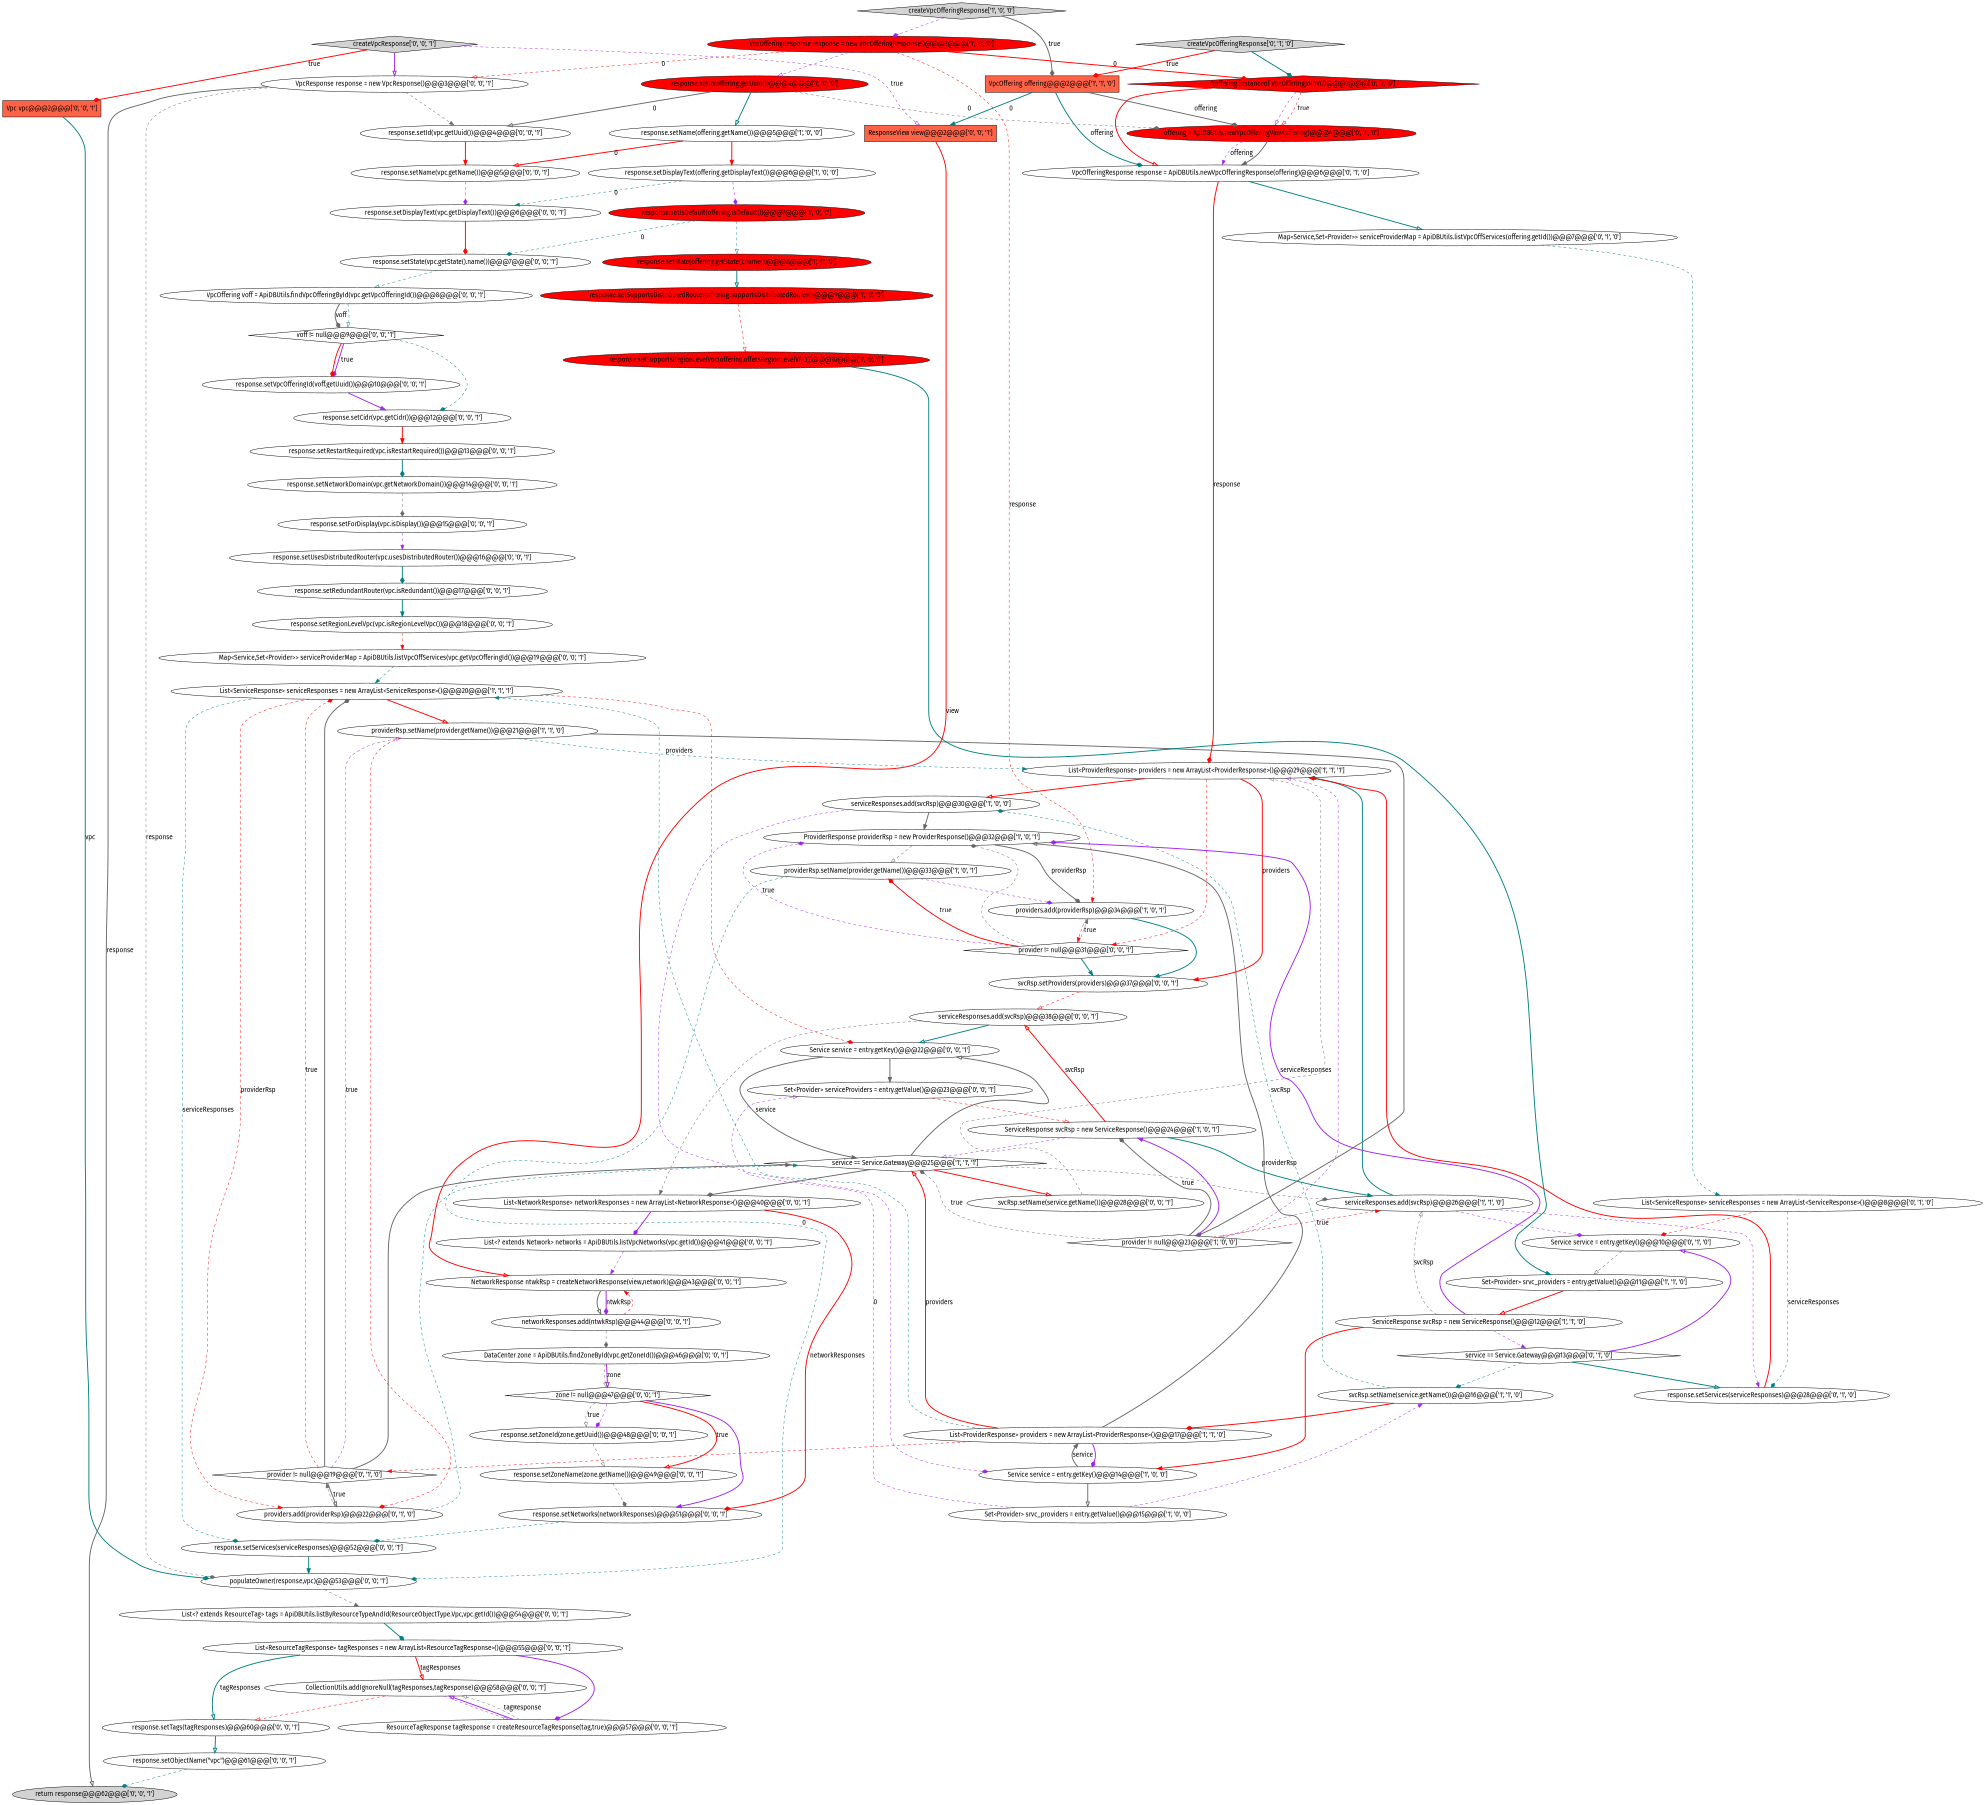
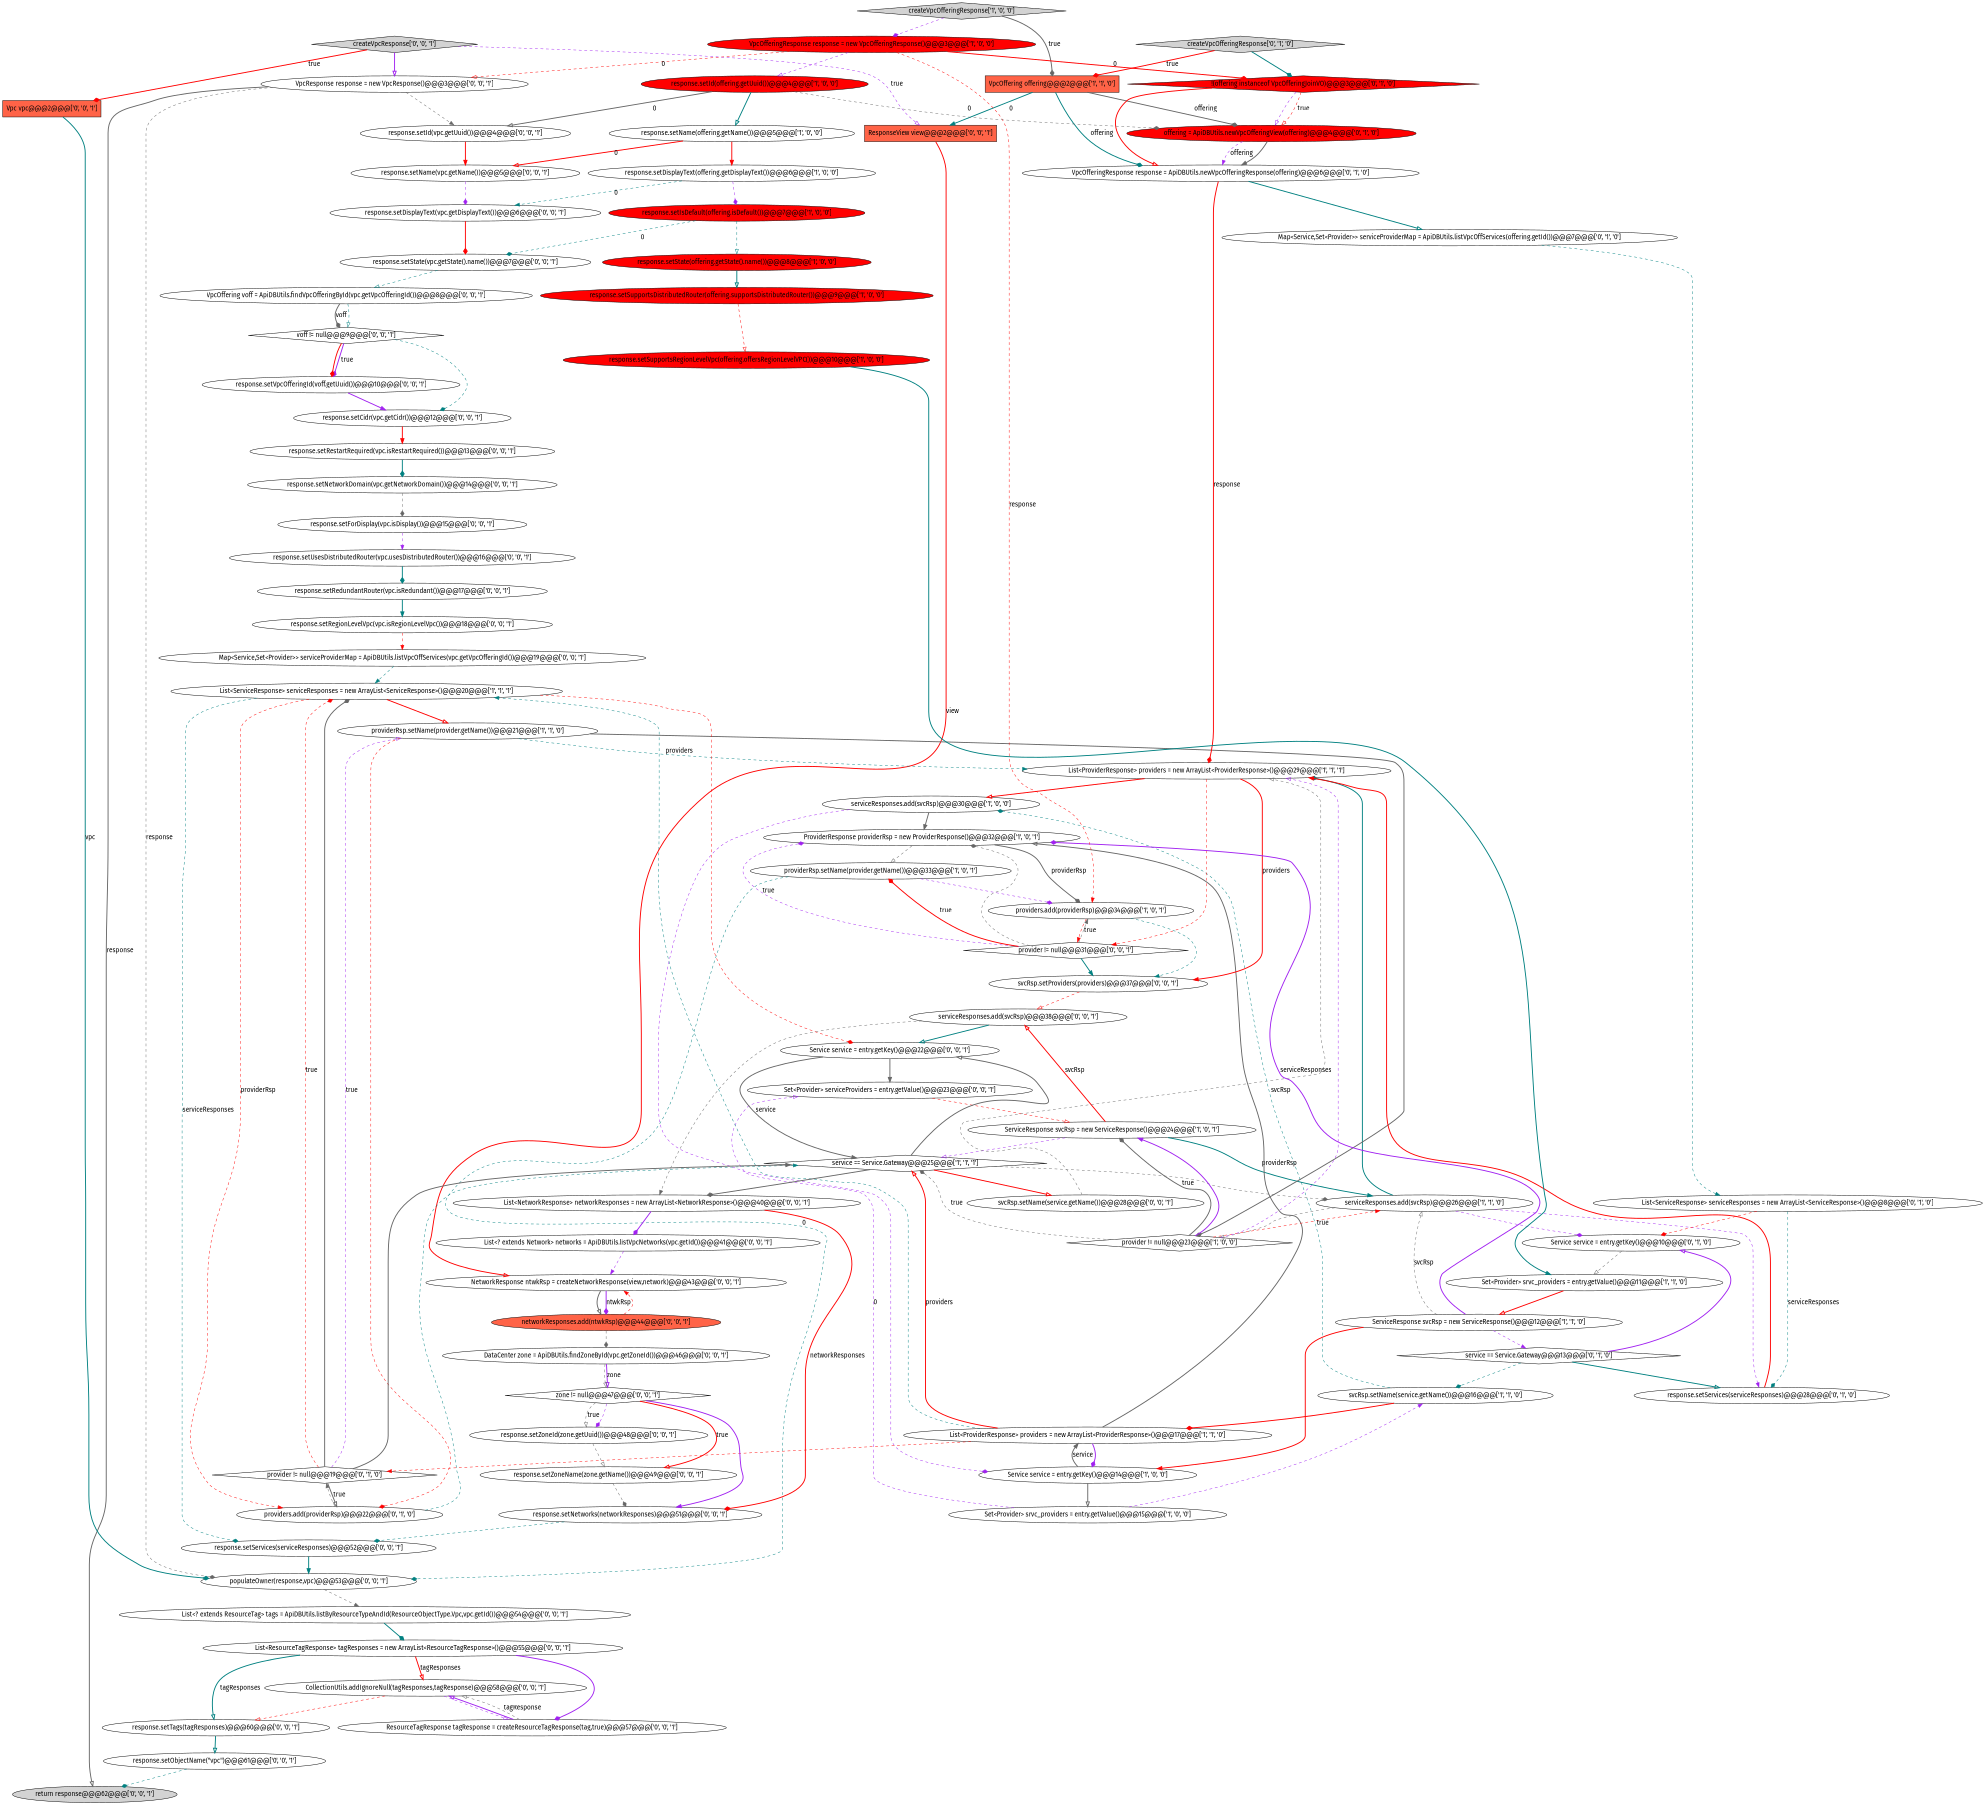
edge "providers.add(providerRsp)@@@34@@@['1', '0', '1']" -> "svcRsp.setProviders(providers)@@@37@@@['0', '0', '1']": style bold -> dashed
node "networkResponses.add(ntwkRsp)@@@44@@@['0', '0', '1']": fillcolor white -> tomato
